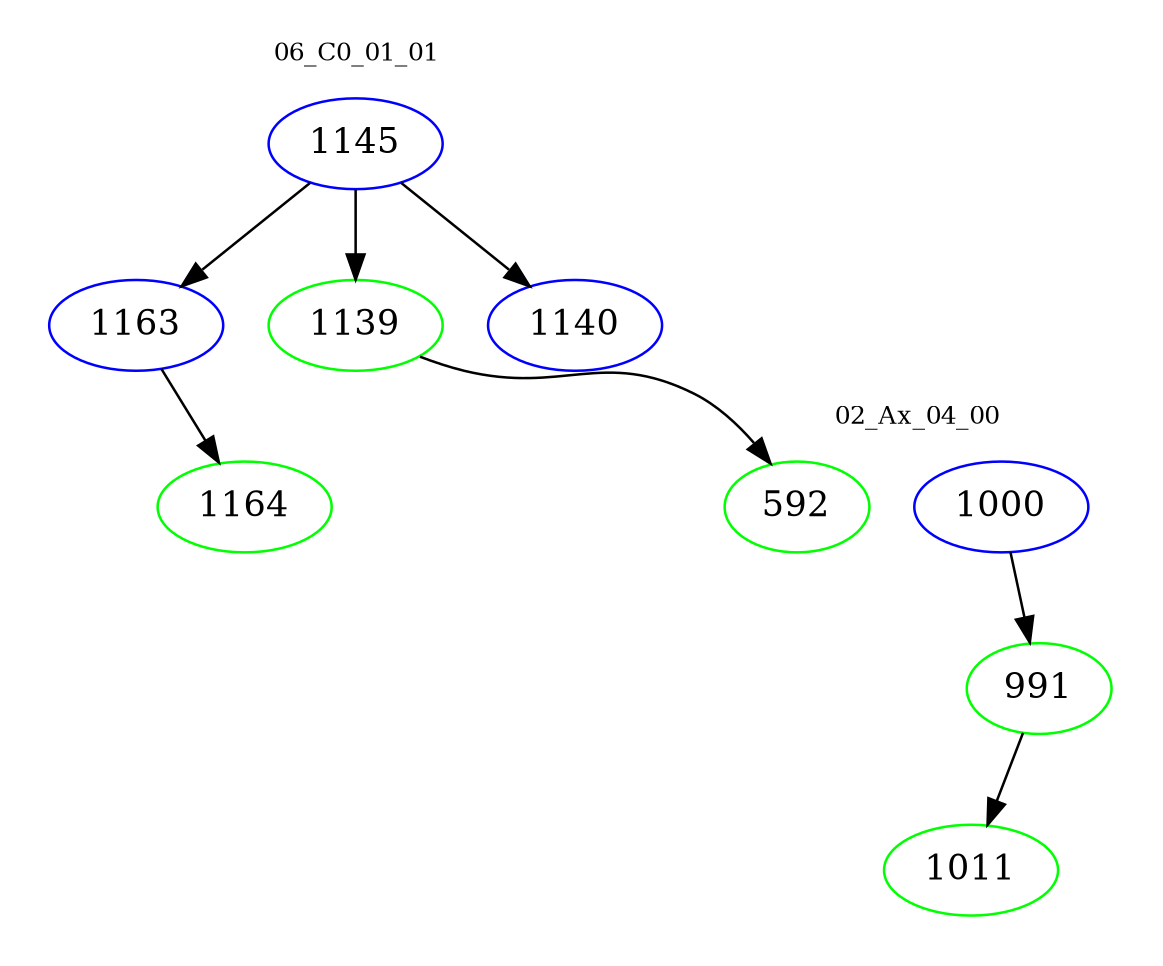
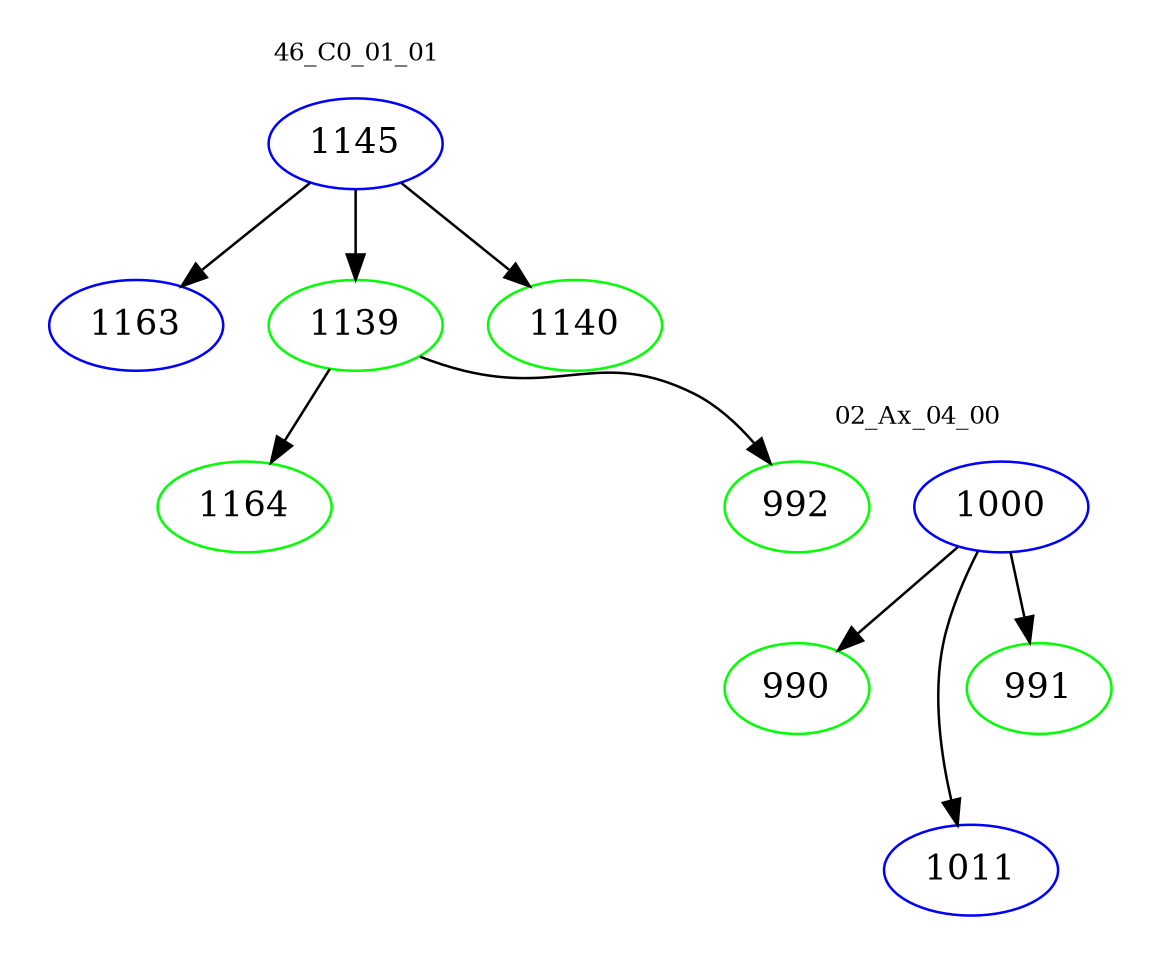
cluster "06_C0_01_01": label "06_C0_01_01" -> "46_C0_01_01"
node "1140": color blue -> green
edge "1163" -> "1164": now "1139" -> "1164"
node "592": label "592" -> "992"
node "990": added
edge "991" -> "1011": now "1000" -> "1011"
node "1011": color green -> blue
